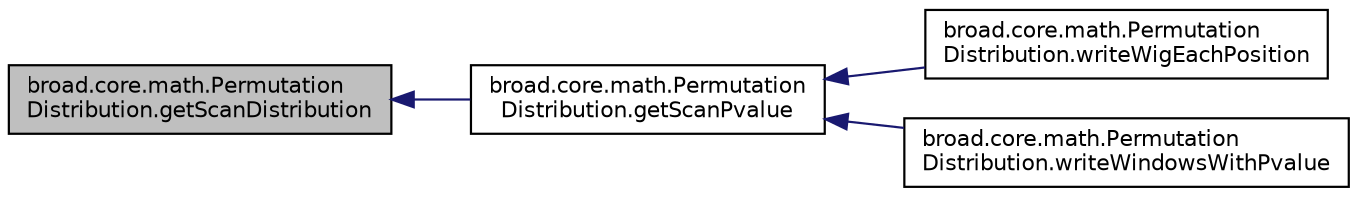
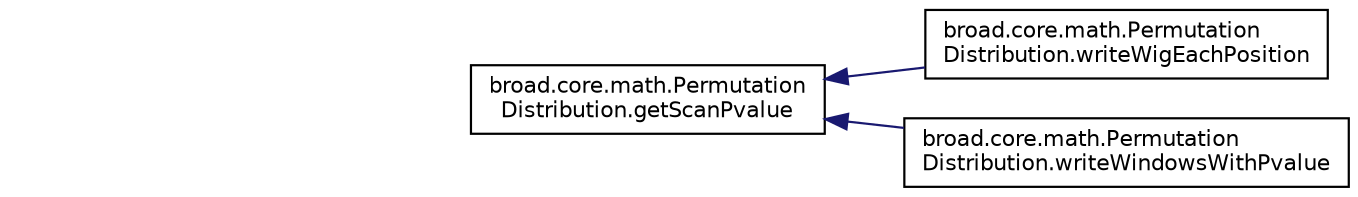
node "broad.core.math.Permutation Distribution.getScanDistribution": removed
